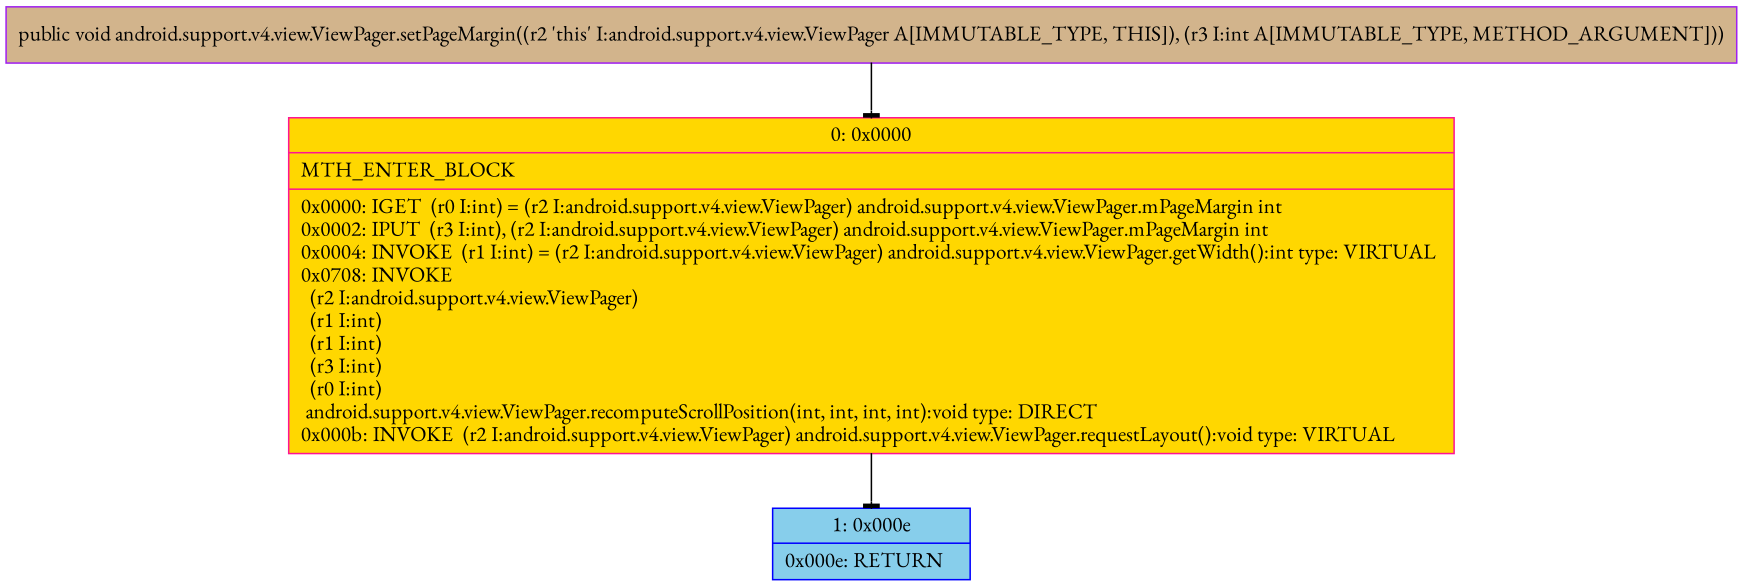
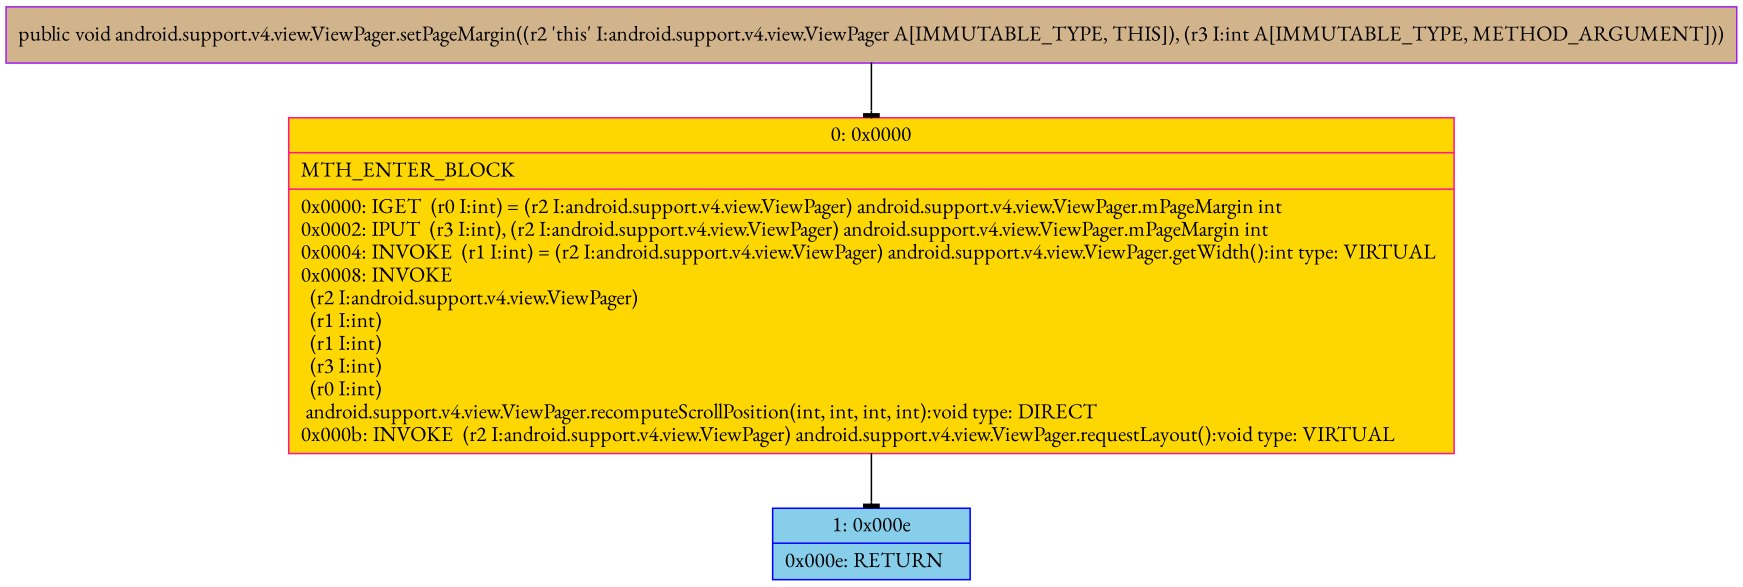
node "0: 0x0000": text "0x0708: INVOKE" -> "0x0008: INVOKE"
